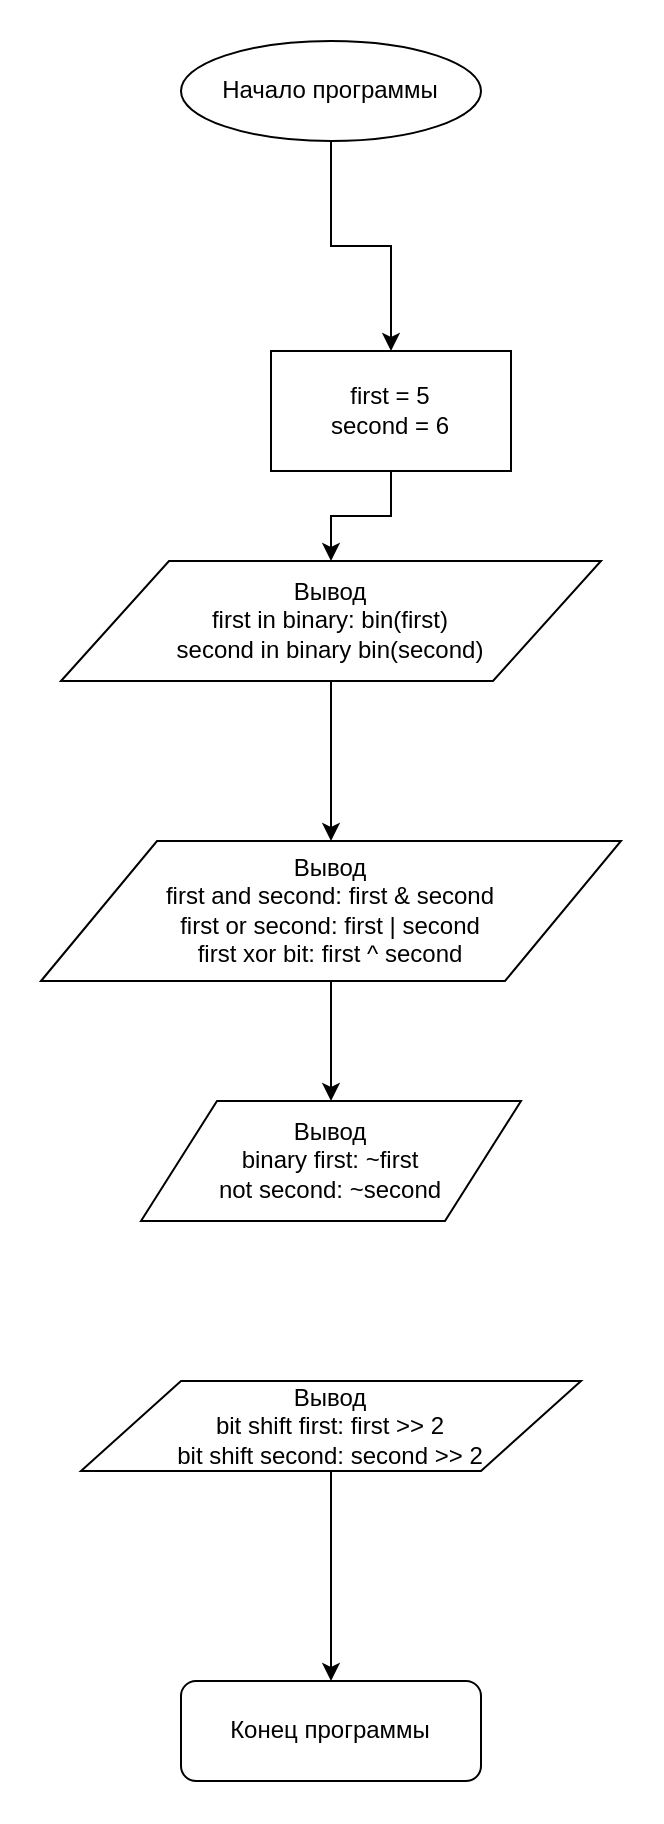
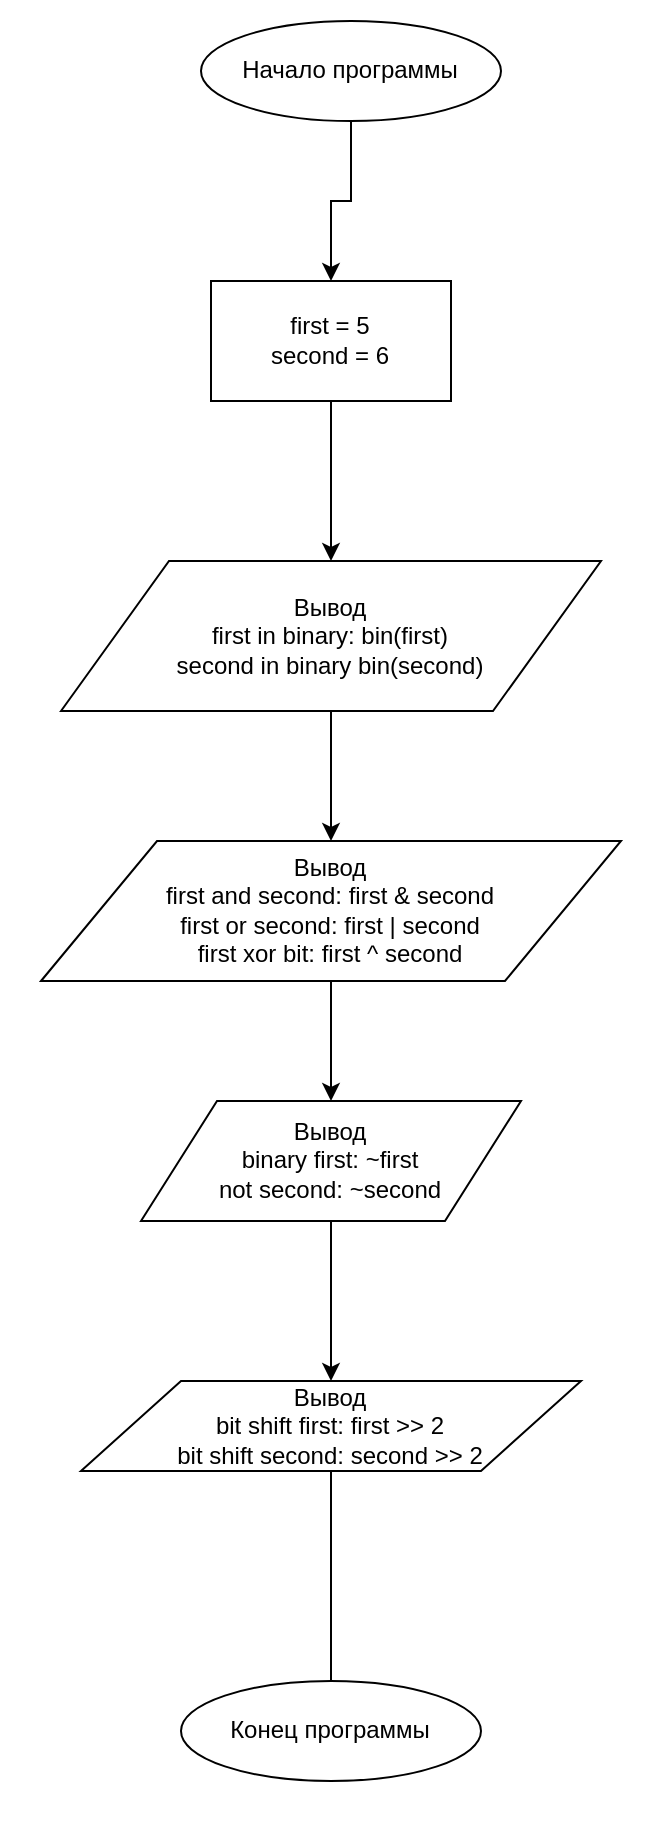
node "Начало программы": moved (331, 91) -> (351, 71)
node "first = 5 second = 6": moved (391, 411) -> (331, 341)
node "Вывод first in binary: bin(first) second in binary bin(second)": size 540x120 -> 540x150
edge "Вывод binary first: ~first not second: ~second" -> "Вывод bit shift first: first >> 2 bit shift second: second >> 2": added
edge "Вывод bit shift first: first >> 2 bit shift second: second >> 2" -> "Конец программы": arrowhead classic -> none
node "Конец программы": shape rounded rectangle -> ellipse
